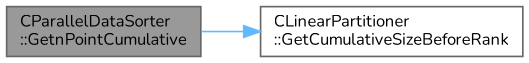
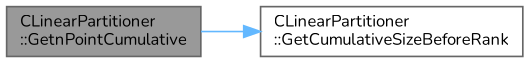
node "CParallelDataSorter ::GetnPointCumulative": label "CParallelDataSorter ::GetnPointCumulative" -> "CLinearPartitioner ::GetnPointCumulative"
